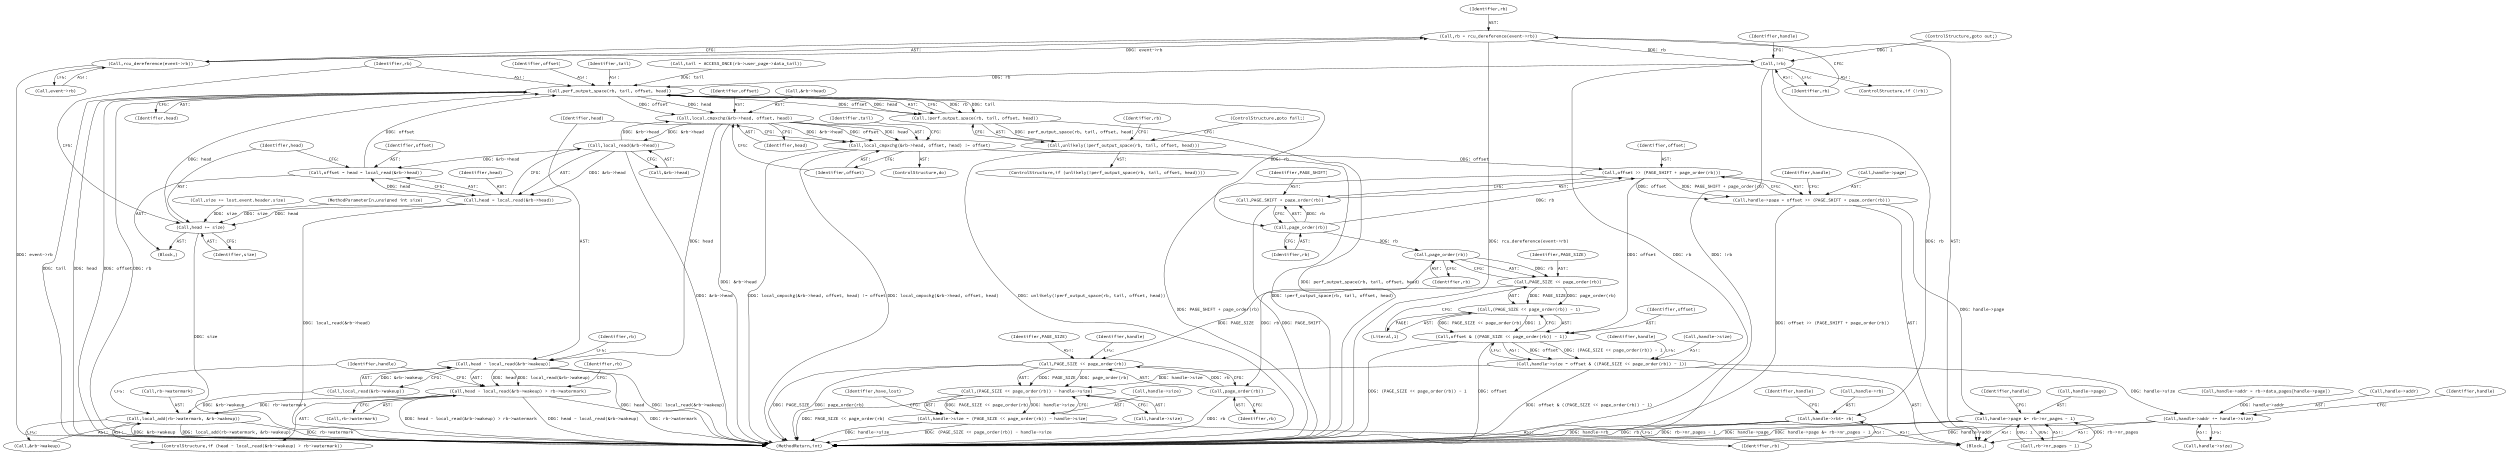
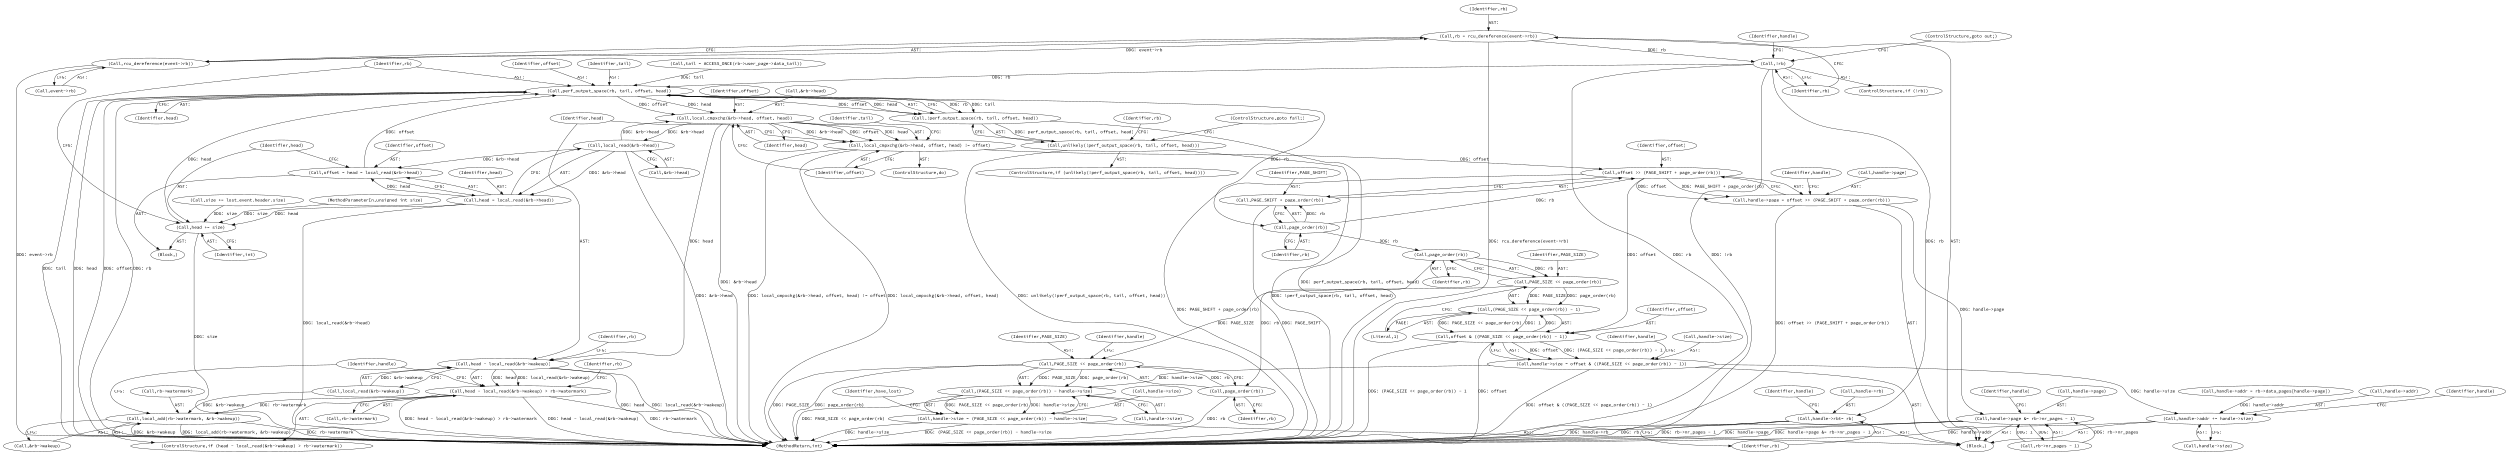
edge "(ControlStructure,goto out;)" -> "(Call,!rb)": label "DDG: 1" -> "CFG: "
node "(Identifier,size)": label "(Identifier,size)" -> "(Identifier,int)"
edge "(Call,offset & ((PAGE_SIZE << page_order(rb)) - 1))" -> "(Call,(PAGE_SIZE << page_order(rb)) - 1)": label "CFG: " -> "DDG: "
